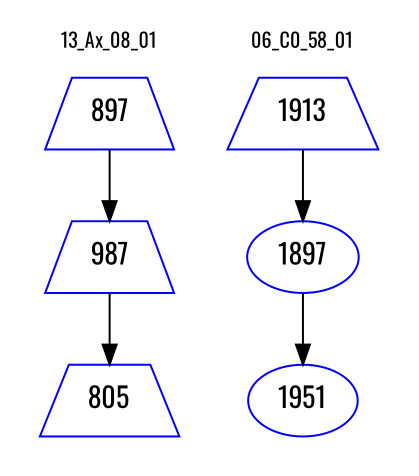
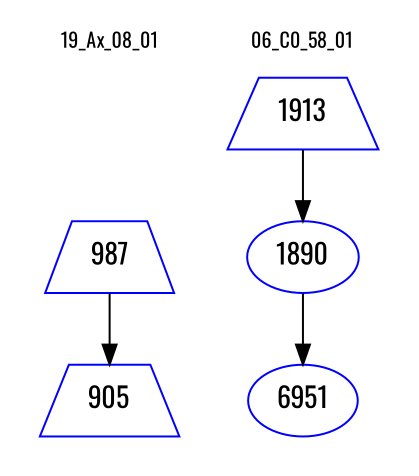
cluster "13_Ax_08_01": label "13_Ax_08_01" -> "19_Ax_08_01"
node "897": removed
node "1897": label "1897" -> "1890"
node "805": label "805" -> "905"
node "1951": label "1951" -> "6951"
